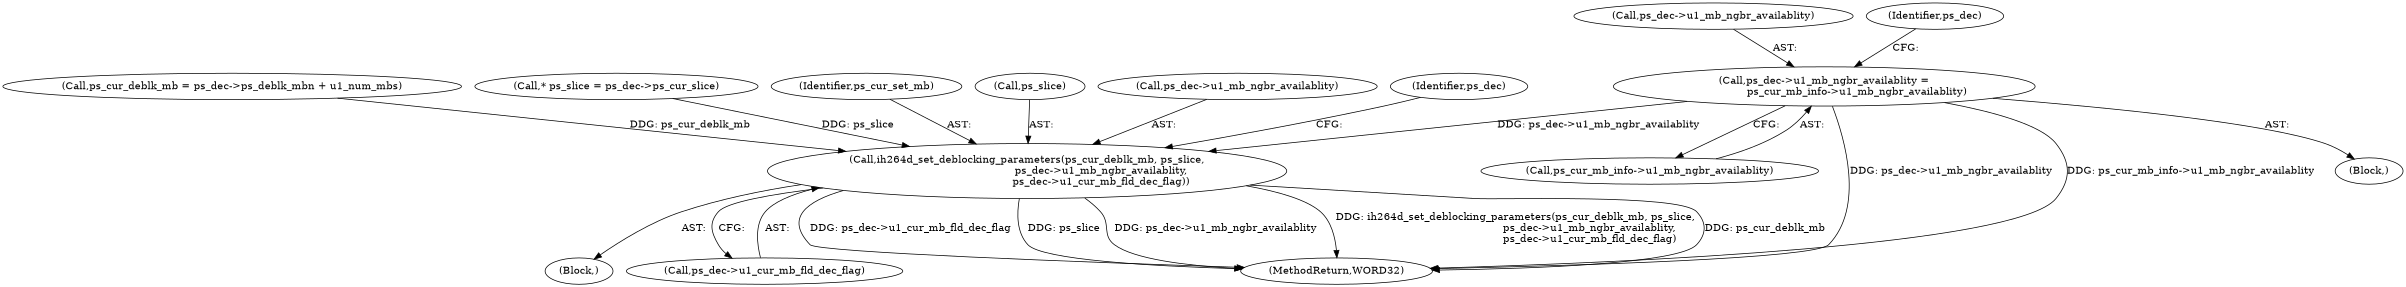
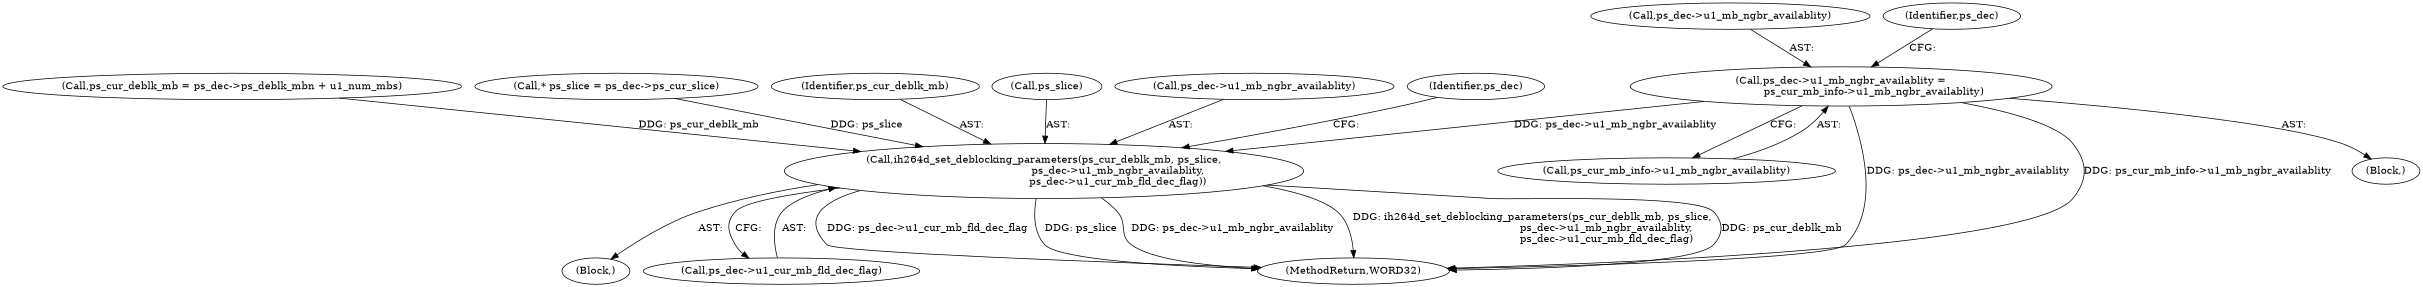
node "(Identifier,ps_cur_set_mb)": label "(Identifier,ps_cur_set_mb)" -> "(Identifier,ps_cur_deblk_mb)"
